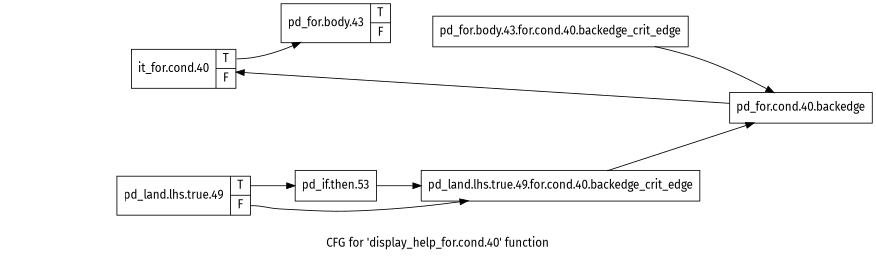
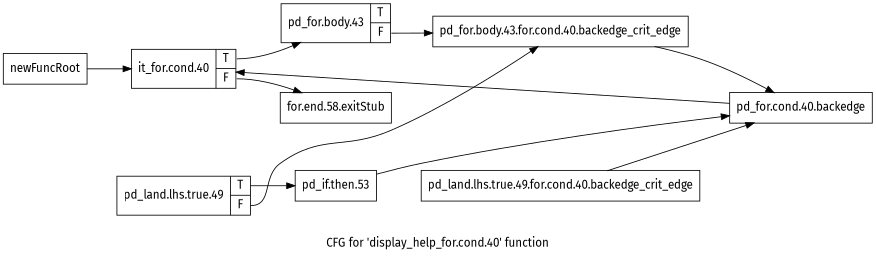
edge "pd_for.body.43" -> "pd_for.body.43.for.cond.40.backedge_crit_edge": added
node "newFuncRoot": added
node "for.end.58.exitStub": added
edge "pd_if.then.53" -> "pd_land.lhs.true.49.for.cond.40.backedge_crit_edge": now "pd_if.then.53" -> "pd_for.cond.40.backedge"
edge "pd_land.lhs.true.49" -> "pd_land.lhs.true.49.for.cond.40.backedge_crit_edge": now "pd_land.lhs.true.49" -> "pd_for.body.43.for.cond.40.backedge_crit_edge"
